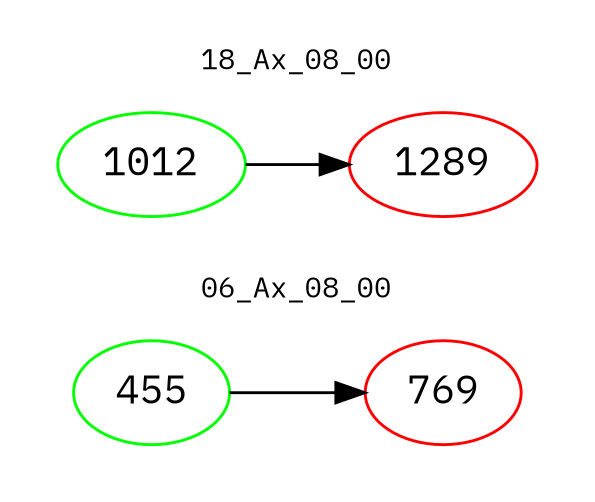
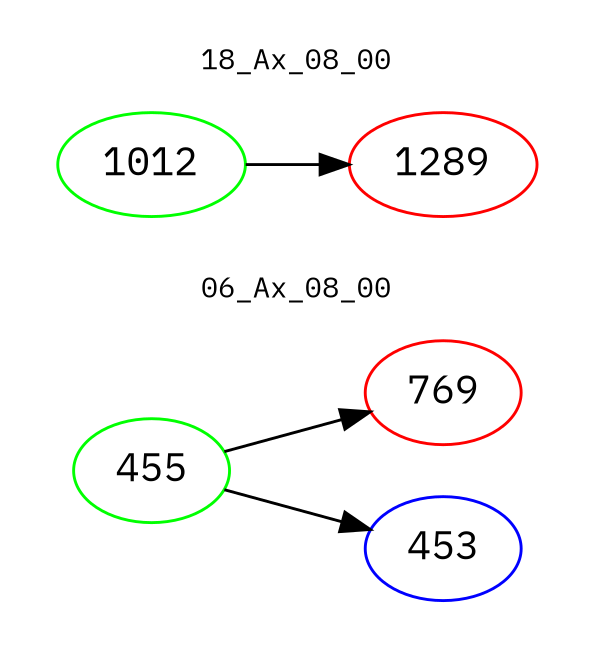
node "453": added
